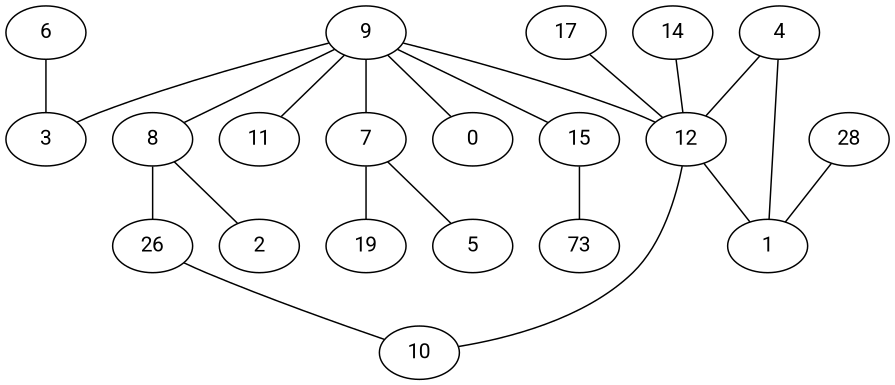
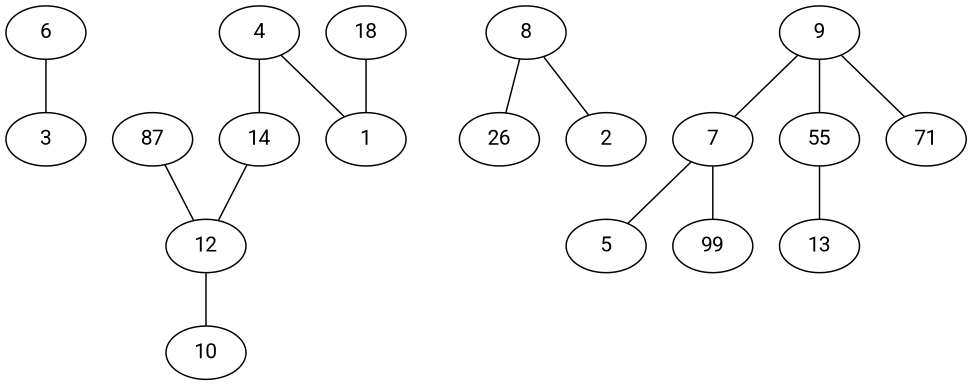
node "17": label "17" -> "87"
edge "9" -- "3": removed
edge "9" -- "12": removed
edge "9" -- "8": removed
edge "4" -- "12": now "4" -- "14"
node "11": label "11" -> "71"
node "0": removed
node "15": label "15" -> "55"
node "28": label "28" -> "18"
edge "12" -- "1": removed
node "19": label "19" -> "99"
node "73": label "73" -> "13"
edge "26" -- "10": removed
